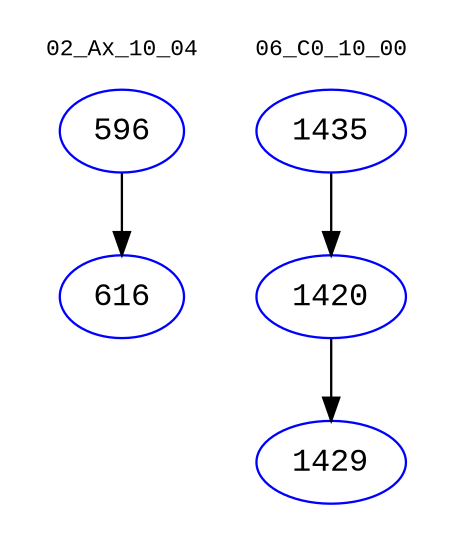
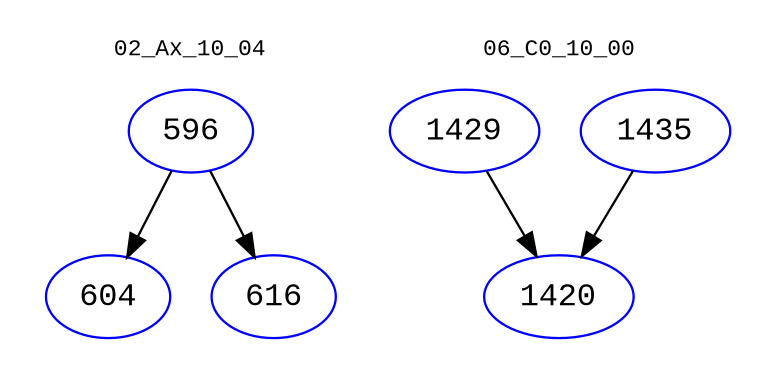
node "604": added
edge "1420" -> "1429": reversed
